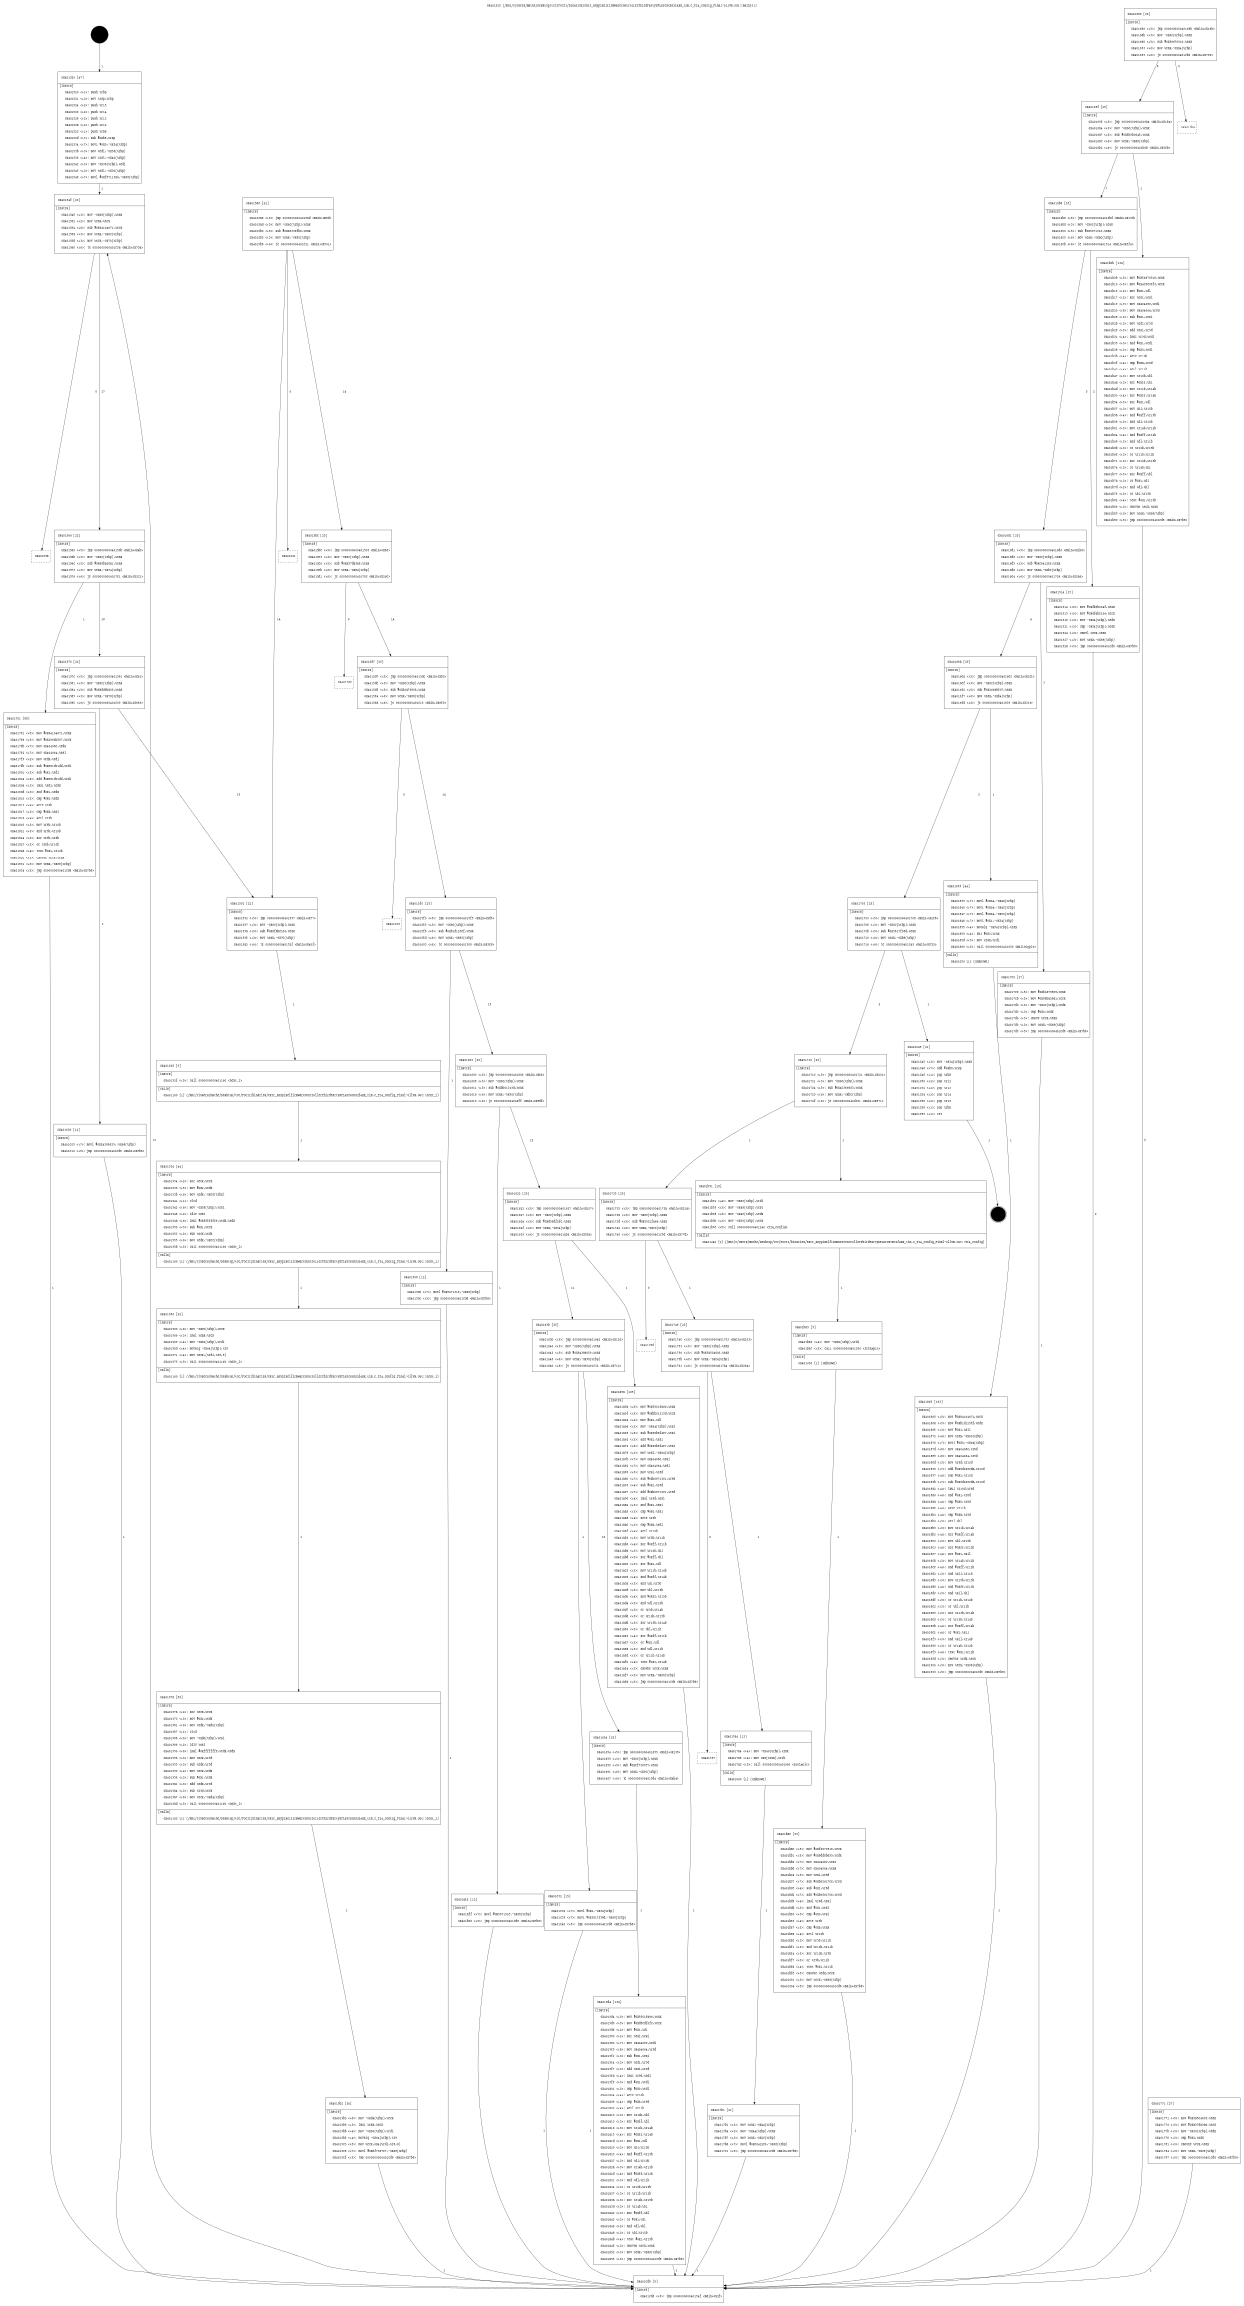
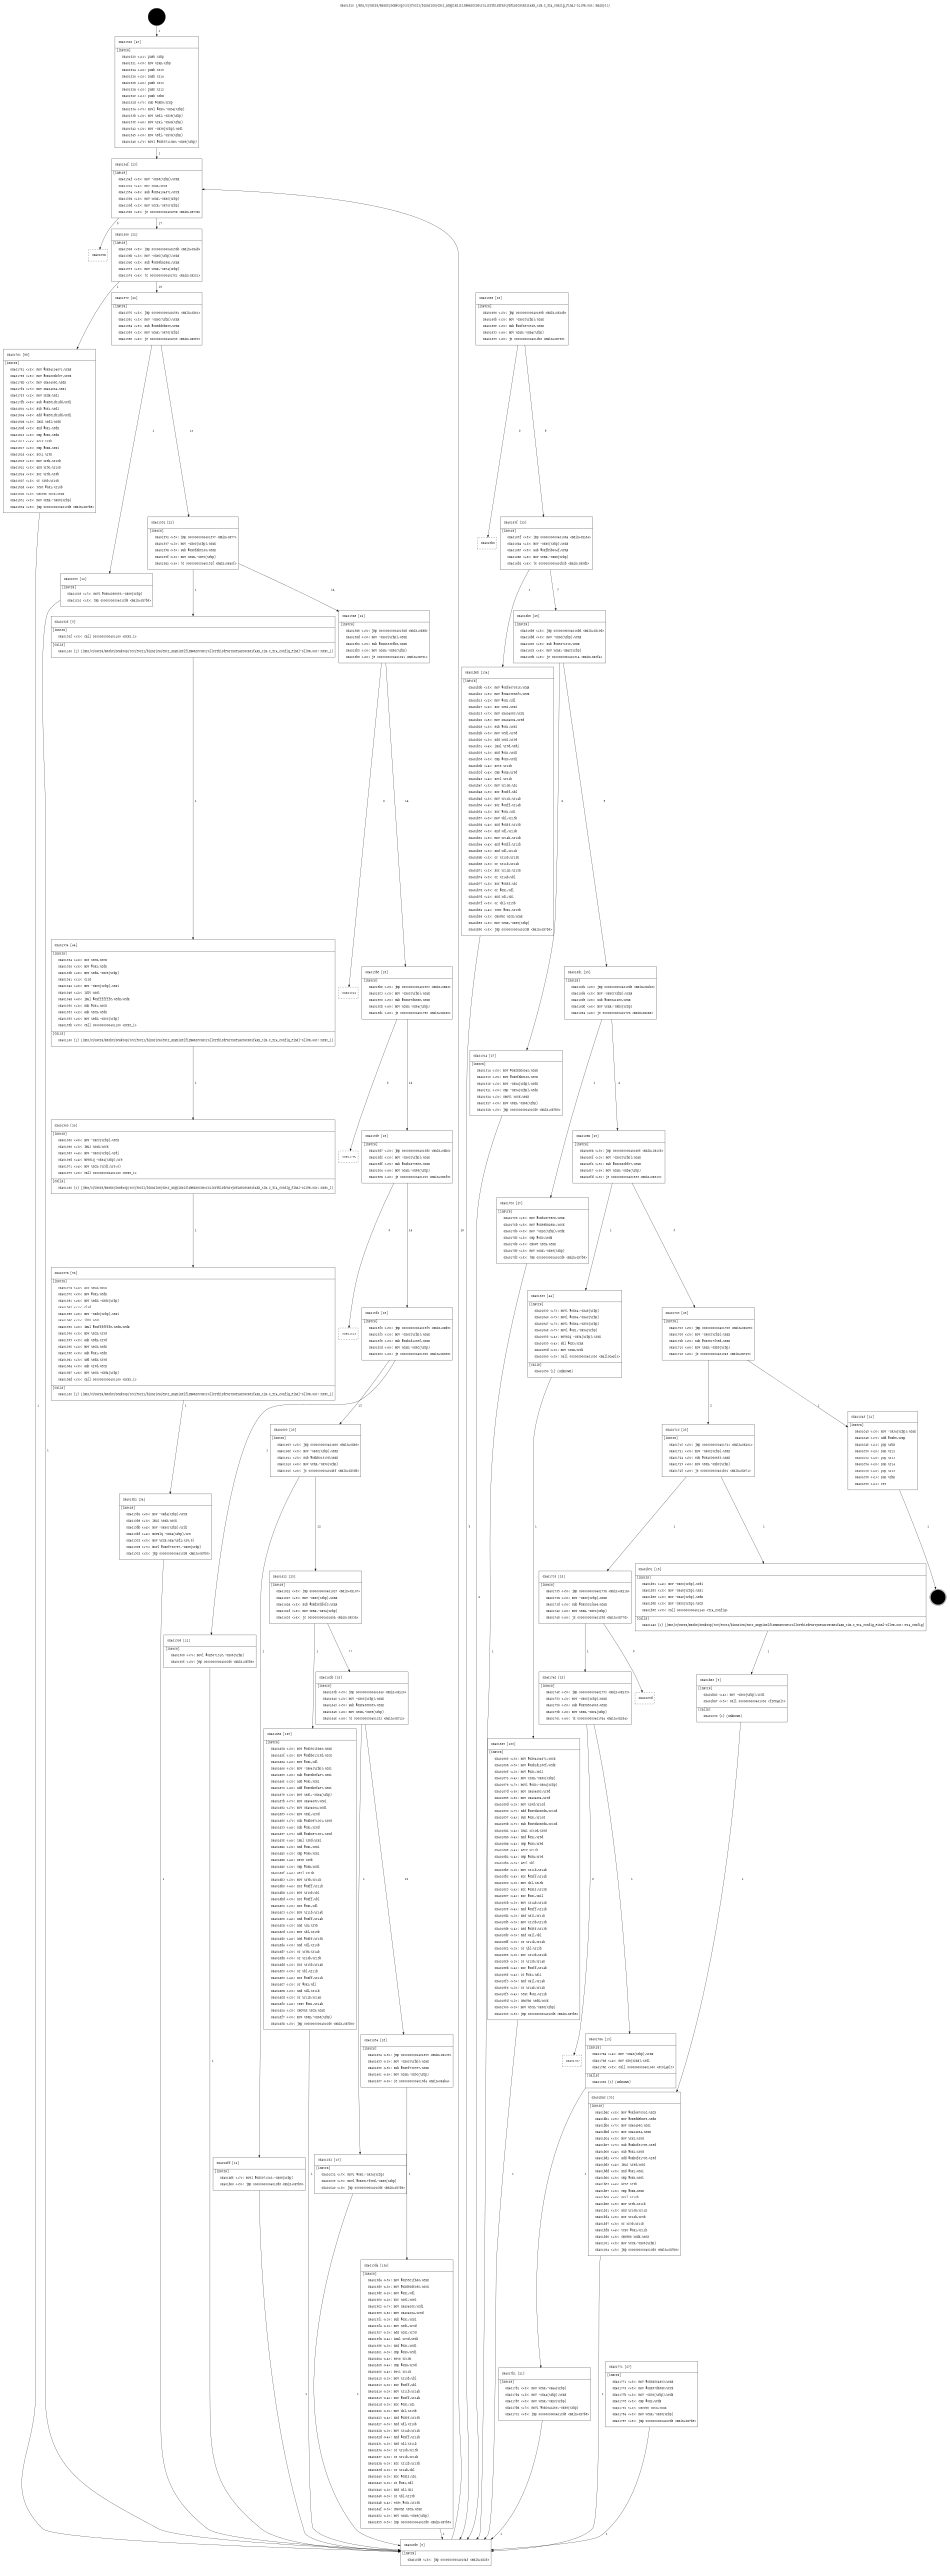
edge "0x4015a8 [22]" -> "0x401592 [22]": reversed
